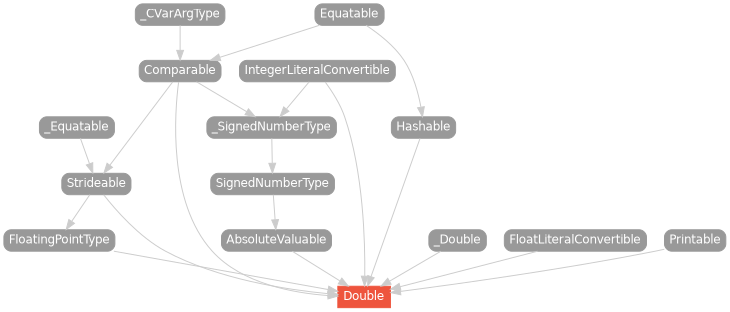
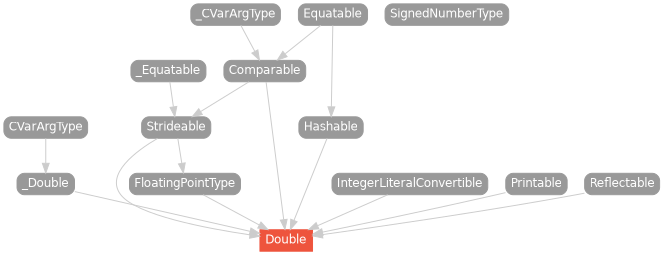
node "CVarArgType": added
node "_SignedNumberType": removed
node "Reflectable": added
node "AbsoluteValuable": removed
node "FloatLiteralConvertible": removed
